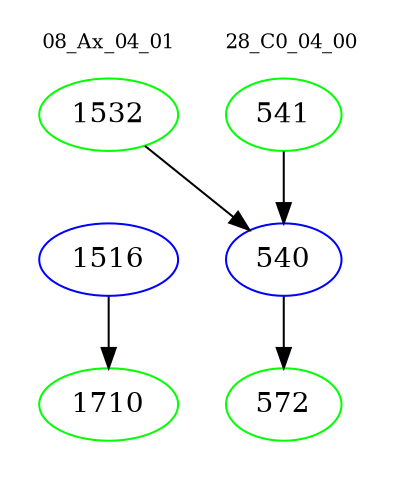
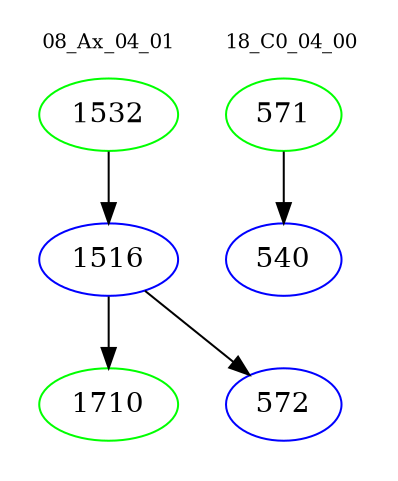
cluster "28_C0_04_00": label "28_C0_04_00" -> "18_C0_04_00"
node "541": label "541" -> "571"
edge "1532" -> "540": now "1532" -> "1516"
edge "540" -> "572": now "1516" -> "572"
node "572": color green -> blue
